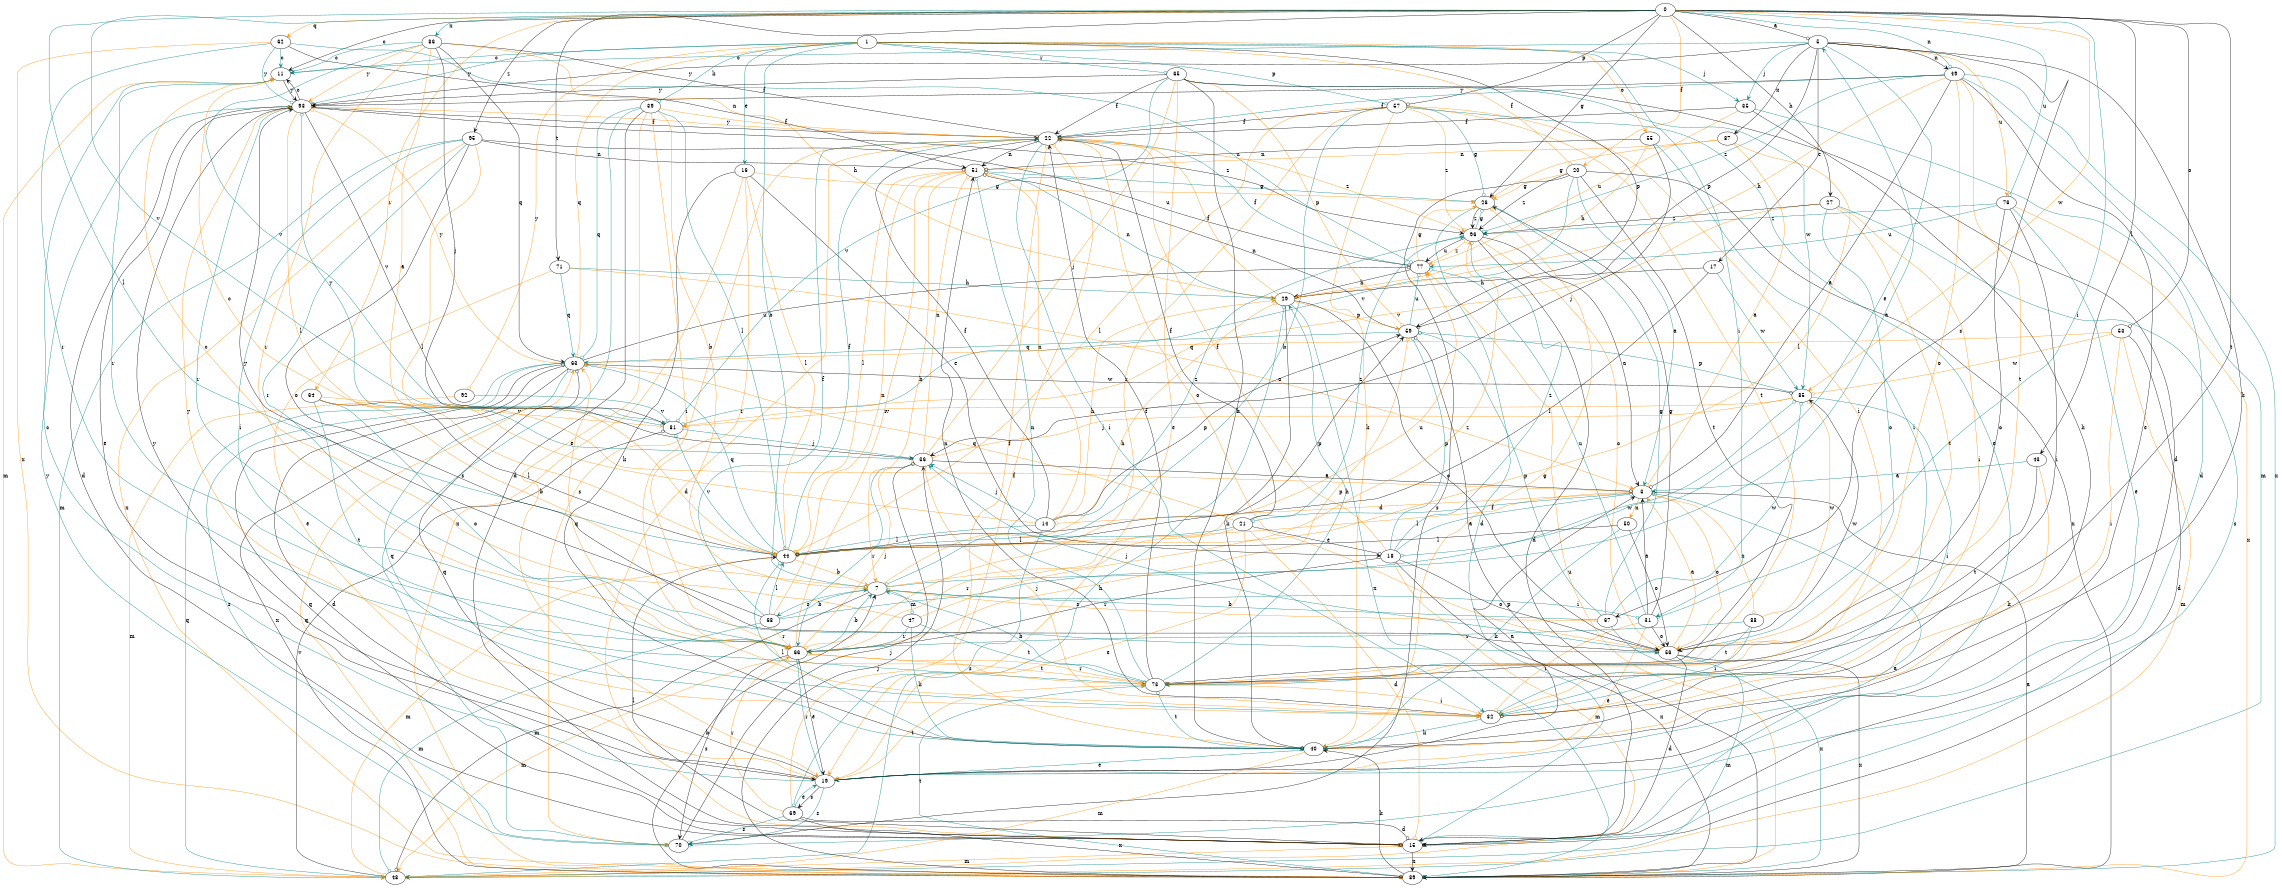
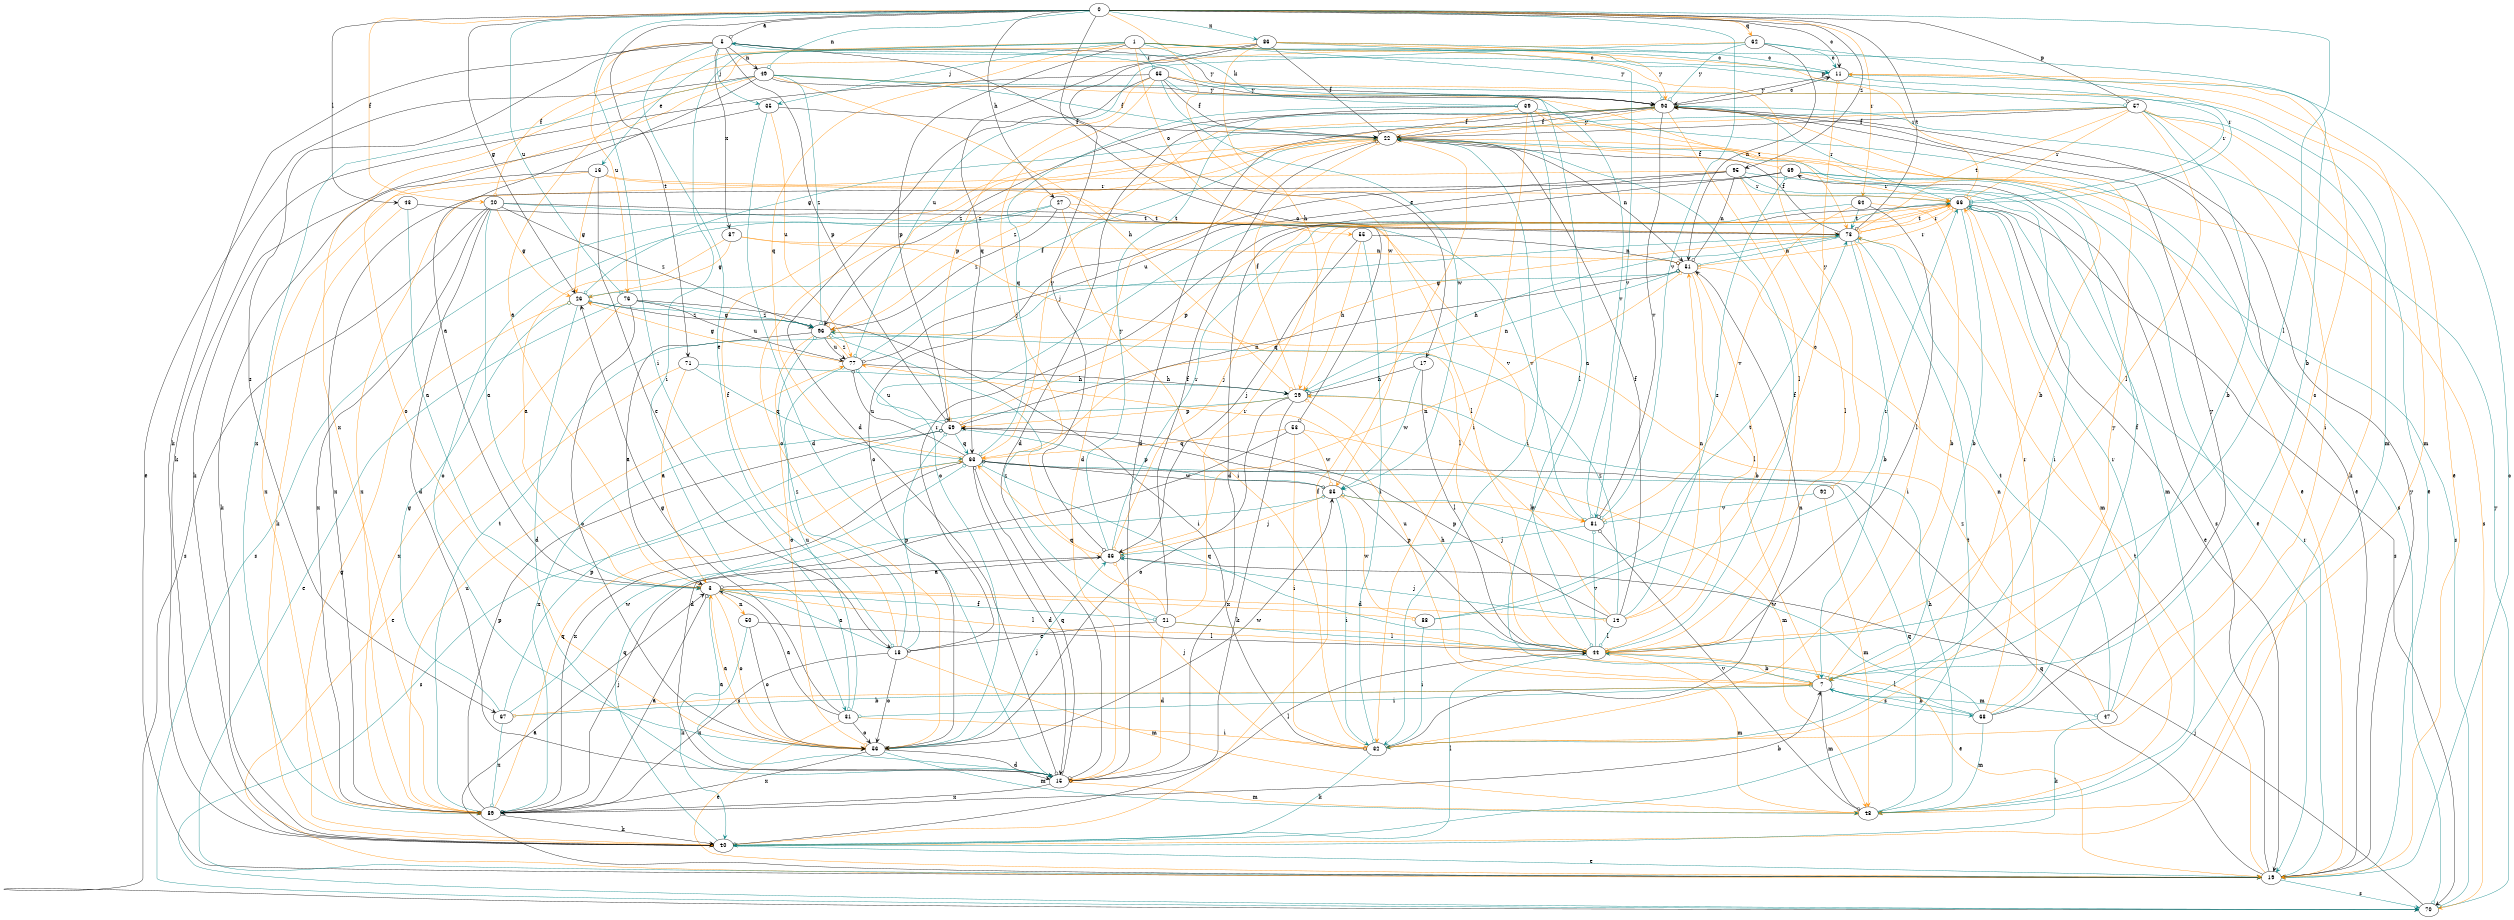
edge "76" -> "77": color teal -> black
edge "69" -> "22": reversed
edge "96" -> "15": now "20" -> "15"
edge "40" -> "48": removed, label "m"
